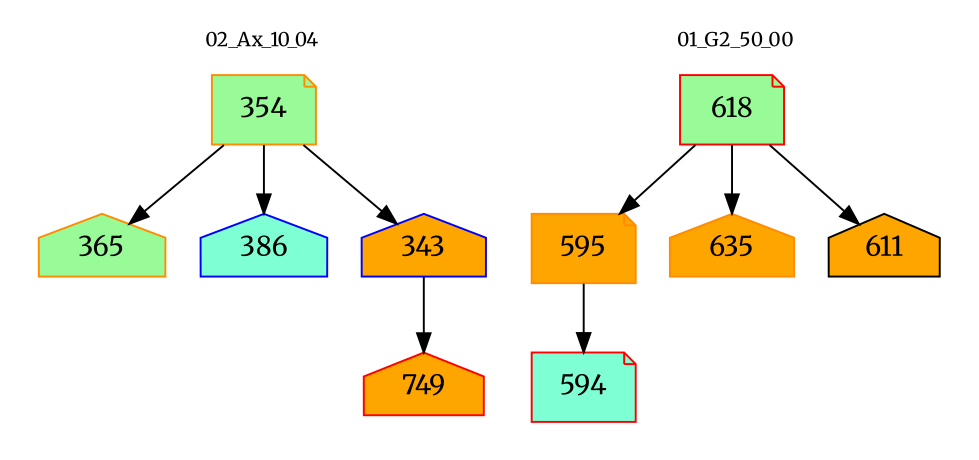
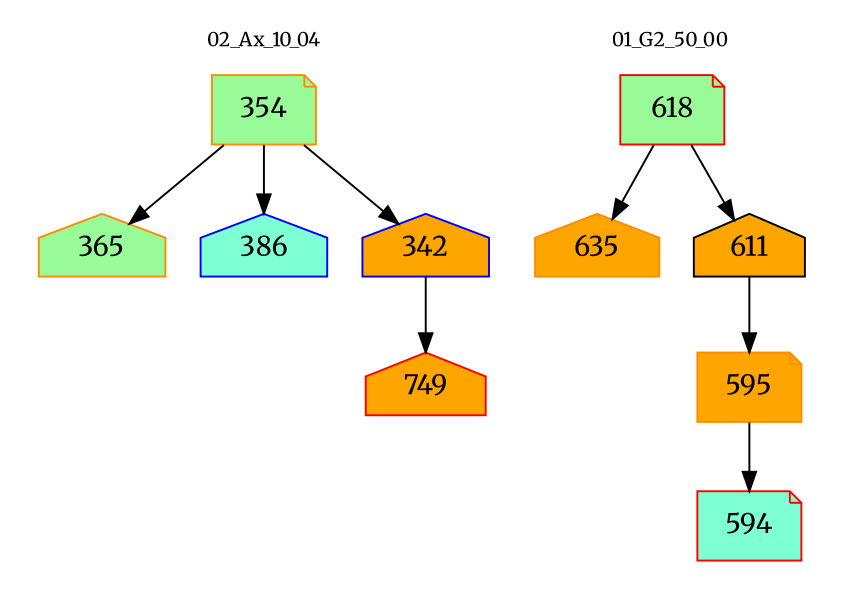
edge "618" -> "595": now "611" -> "595"
node "343": label "343" -> "342"
